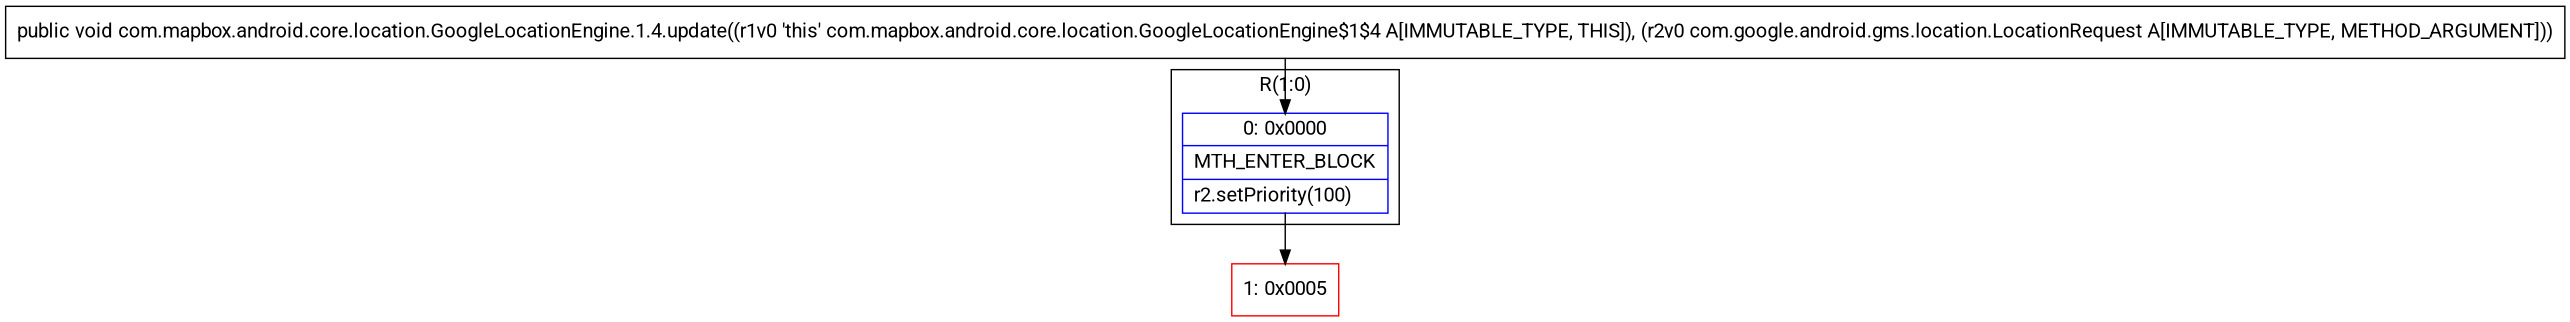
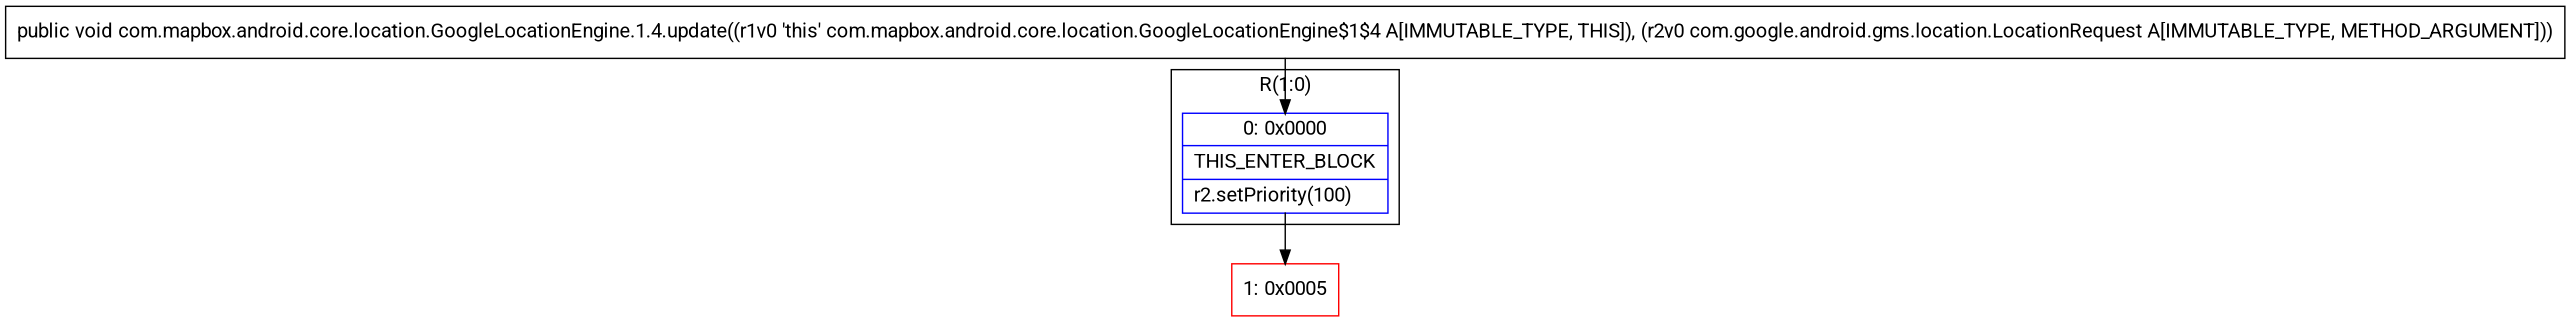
node "0: 0x0000": text "MTH_ENTER_BLOCK" -> "THIS_ENTER_BLOCK"
